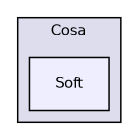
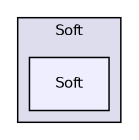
cluster "Cosa": label "Cosa" -> "Soft"
